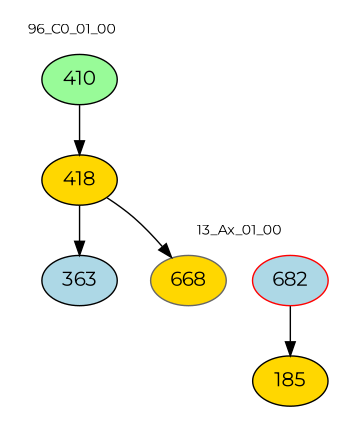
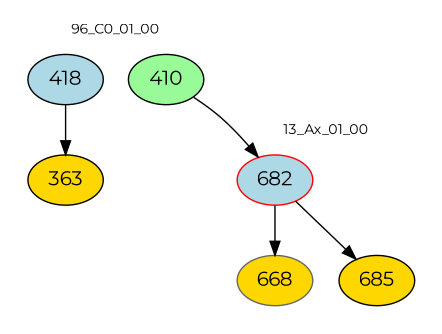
edge "410" -> "418": now "410" -> "682"
node "418": fillcolor gold -> lightblue
edge "418" -> "668": now "682" -> "668"
node "363": fillcolor lightblue -> gold
node "185": label "185" -> "685"
